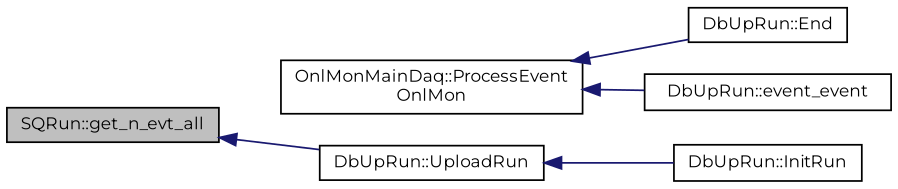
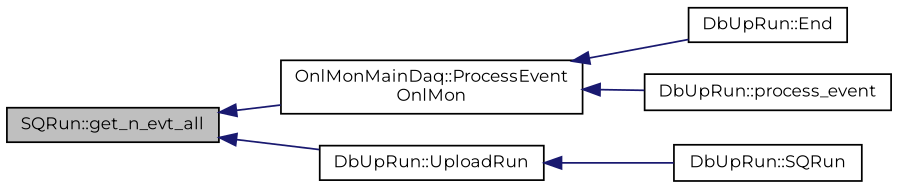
node "DbUpRun::event_event": label "DbUpRun::event_event" -> "DbUpRun::process_event"
edge "OnlMonMainDaq::ProcessEvent OnlMon" -> "SQRun::get_n_evt_all": added
node "DbUpRun::InitRun": label "DbUpRun::InitRun" -> "DbUpRun::SQRun"
